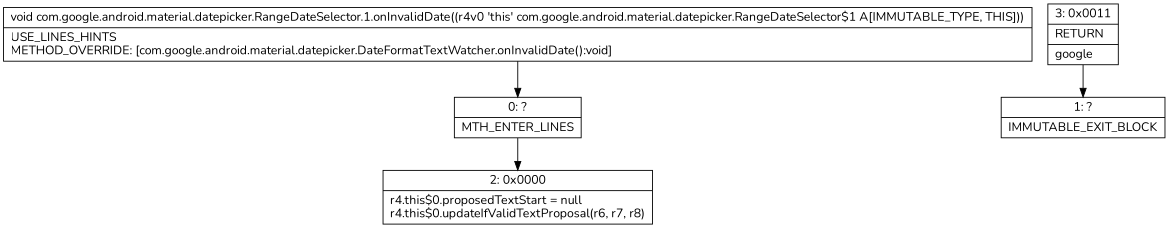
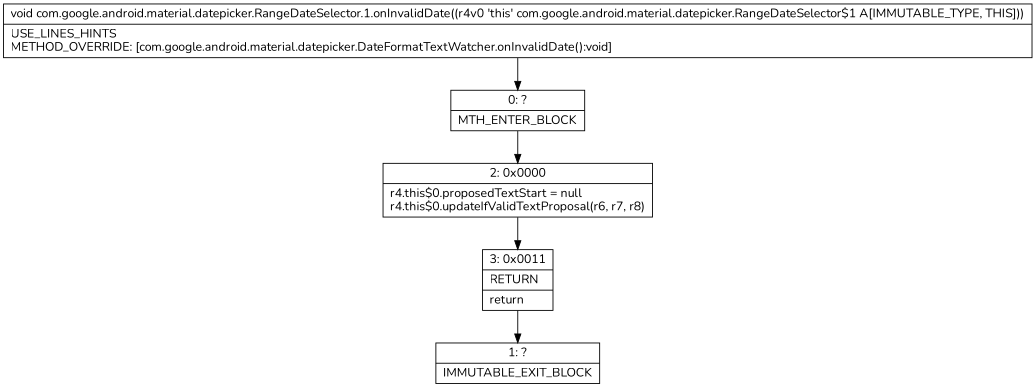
node "3: 0x0011": text "google" -> "return"
node "0: ?": text "MTH_ENTER_LINES" -> "MTH_ENTER_BLOCK"
edge "2: 0x0000" -> "3: 0x0011": added
